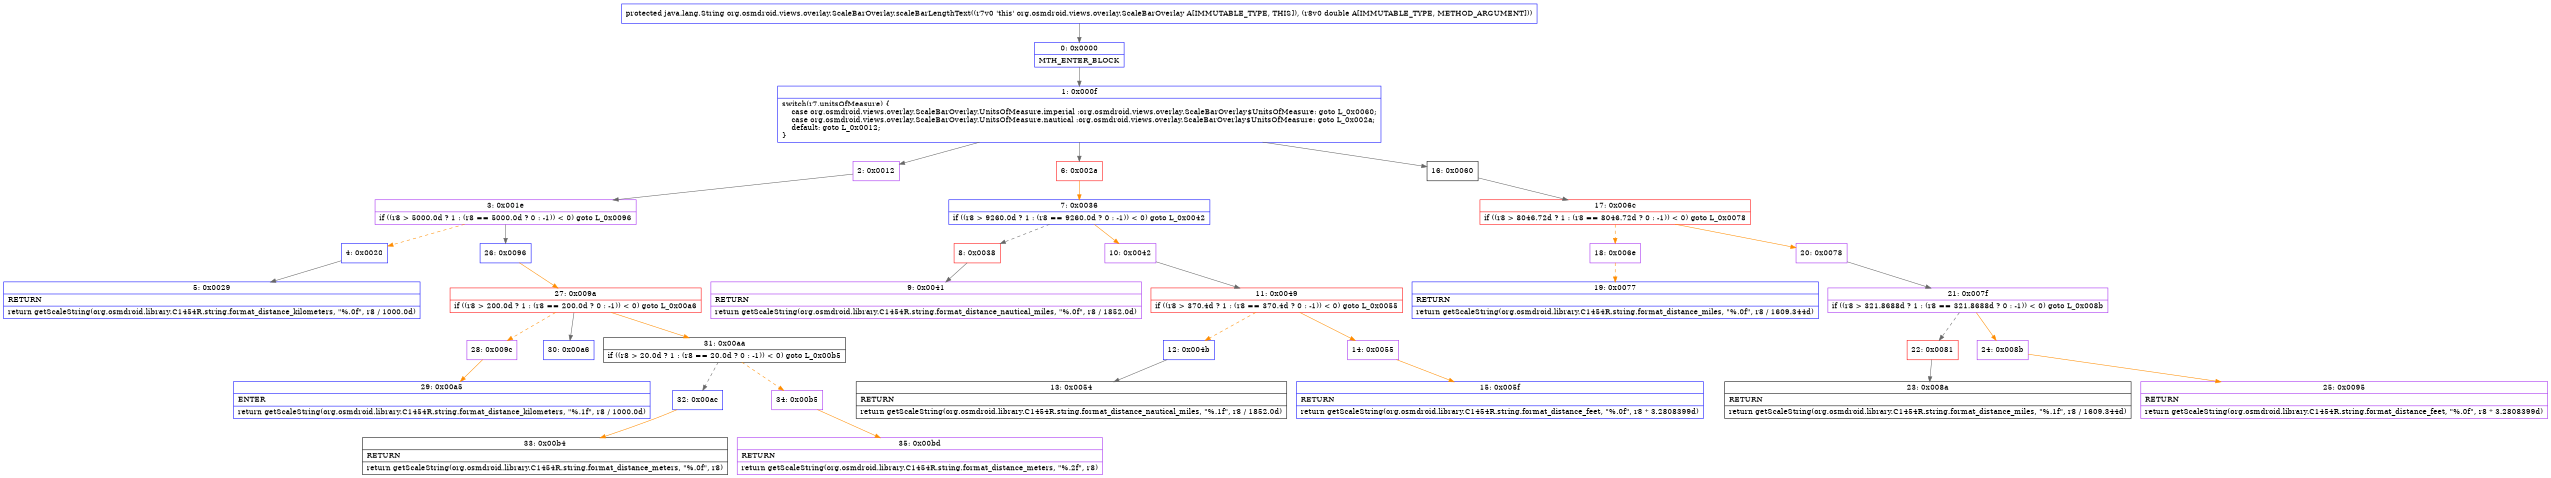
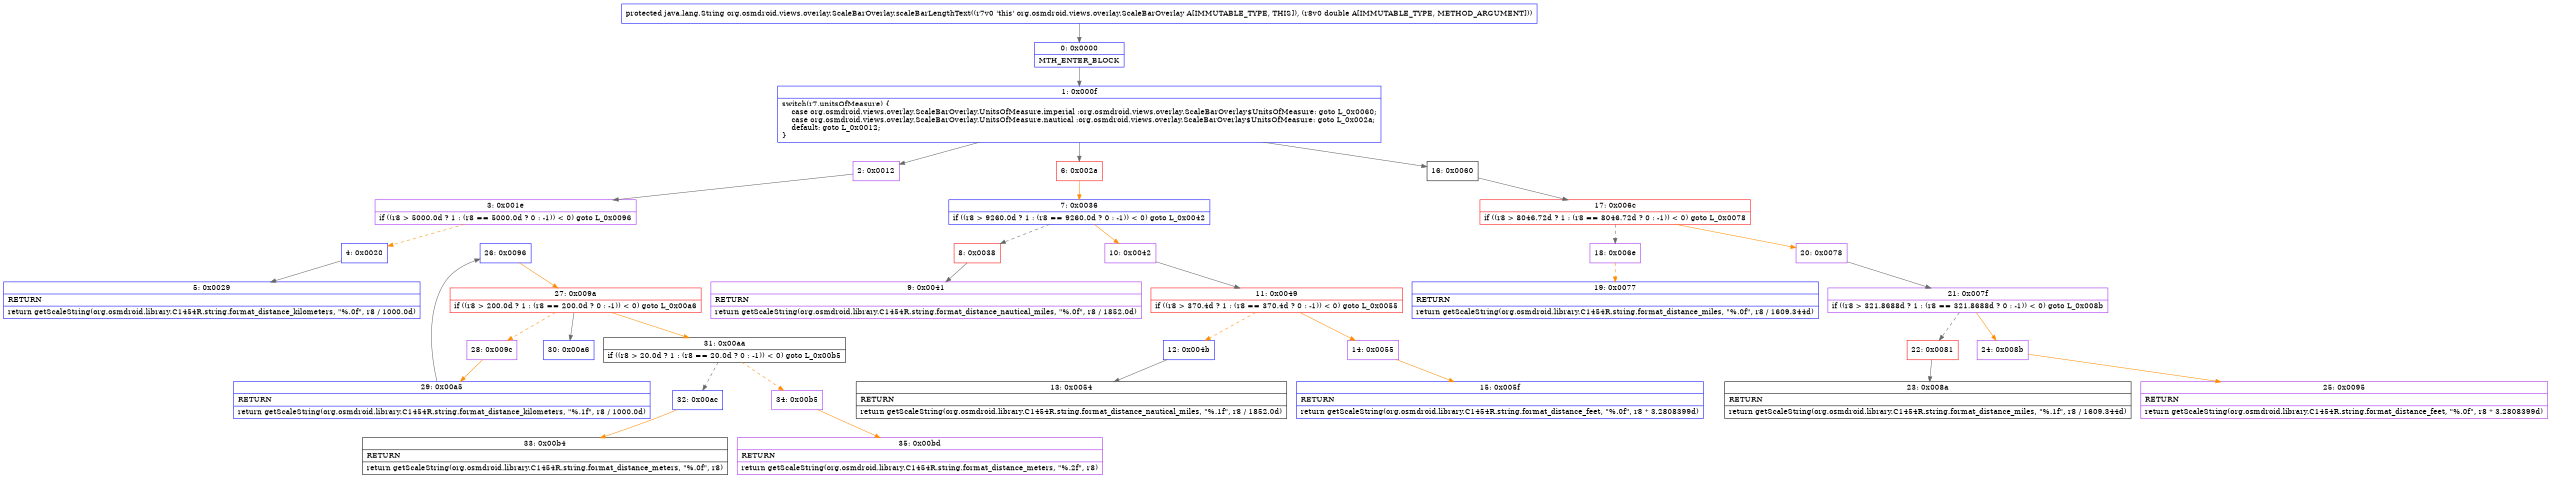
edge "3: 0x001e" -> "26: 0x0096": now "29: 0x00a5" -> "26: 0x0096"
edge "17: 0x006c" -> "18: 0x006e": color darkorange -> gray40
node "29: 0x00a5": text "ENTER" -> "RETURN"
